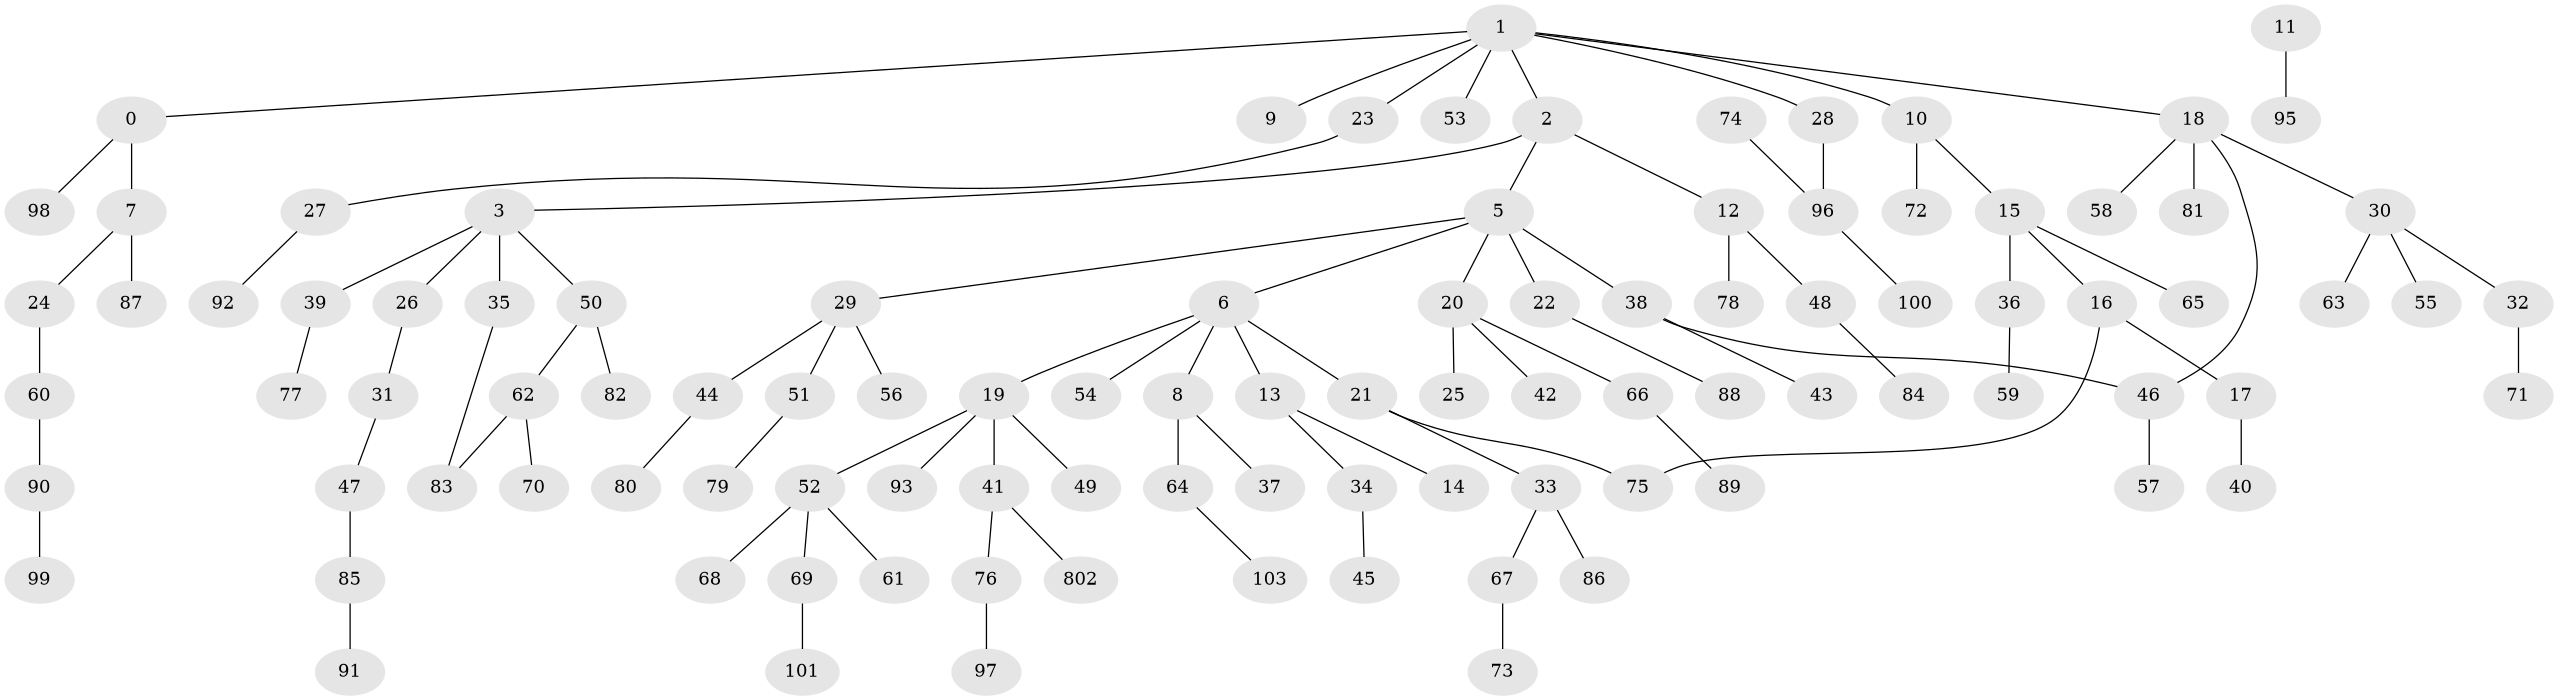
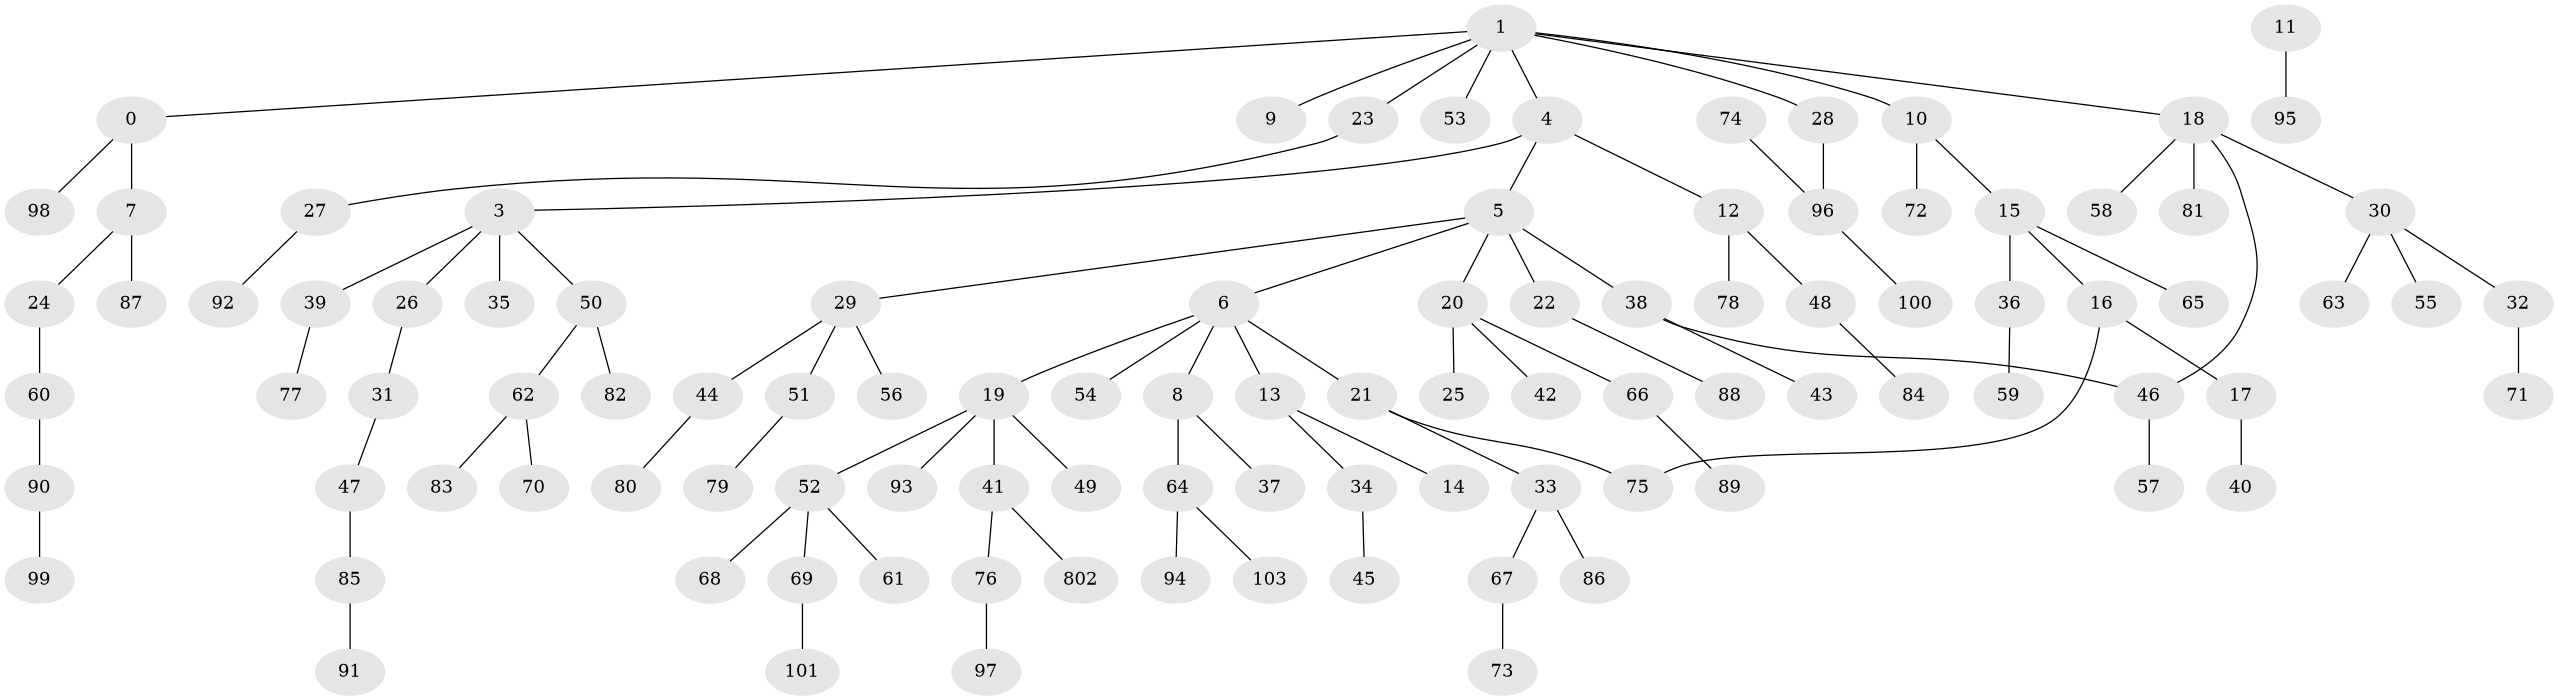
node "2": label "2" -> "4"
edge "35" -- "83": removed
node "94": added
